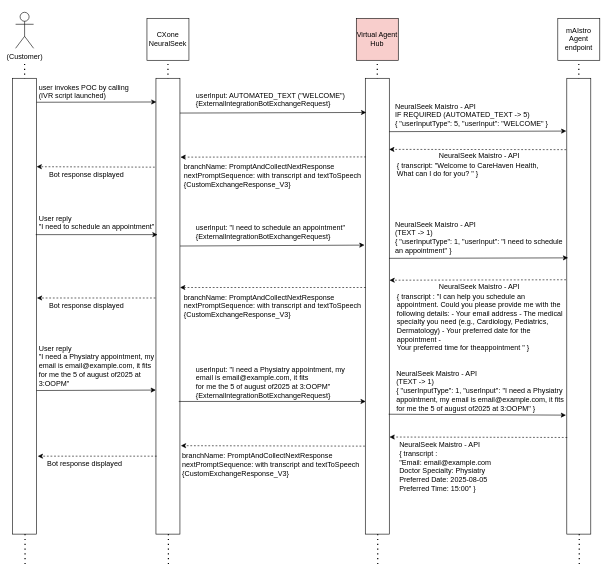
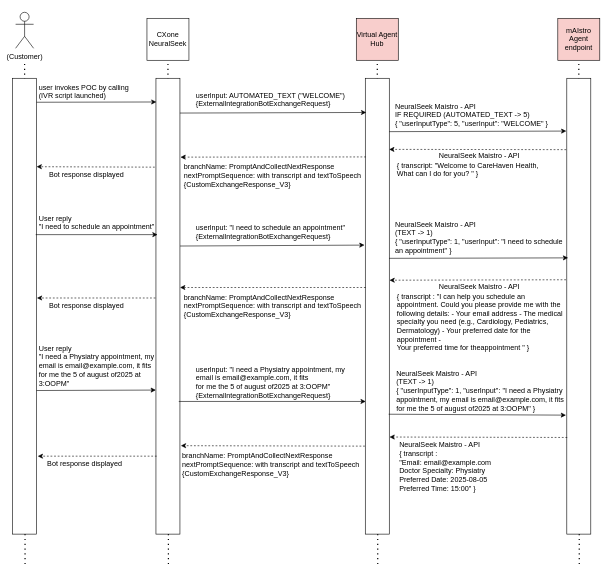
node "mAIstro Agent endpoint": fillcolor #ffffff -> #f8cecc
